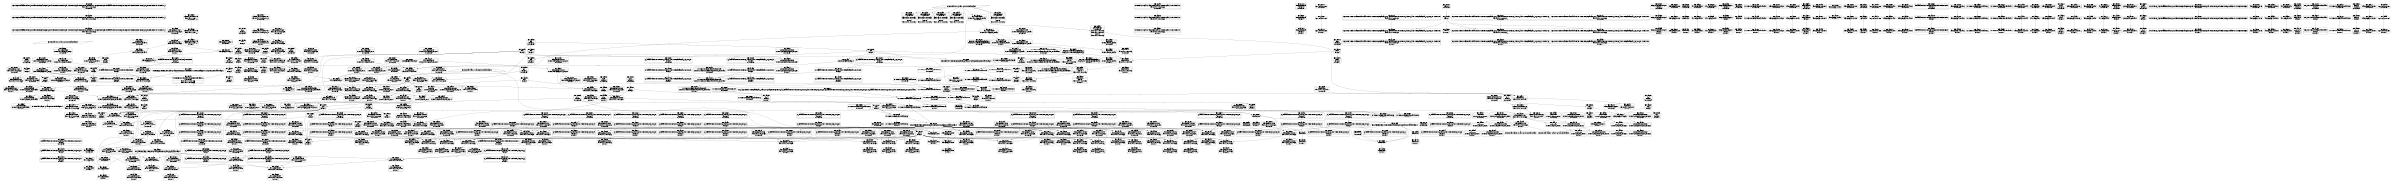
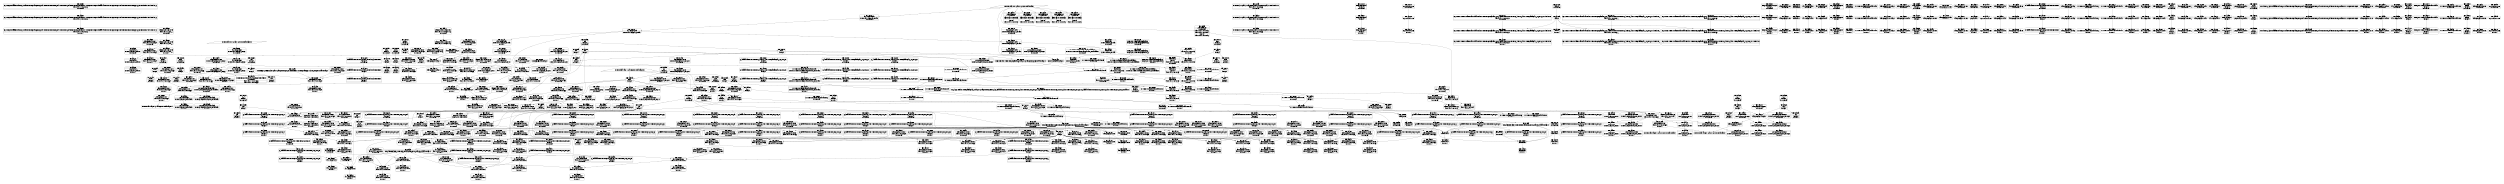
node "CE0x4848280": text "*Function*" -> "*SummSource*"
node "CE0x489a030": text "cred_has_capability:_tobool" -> "out_has_capability:_tobool"
node "CE0x489eda0": removed
